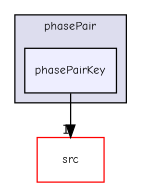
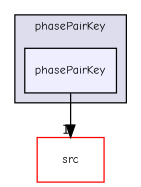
cluster "phasePair": label "phasePair" -> "phasePairKey"
